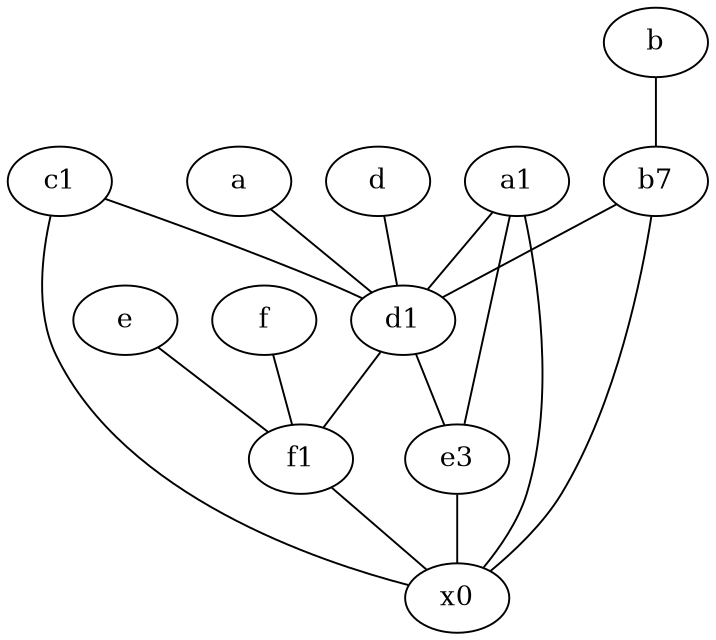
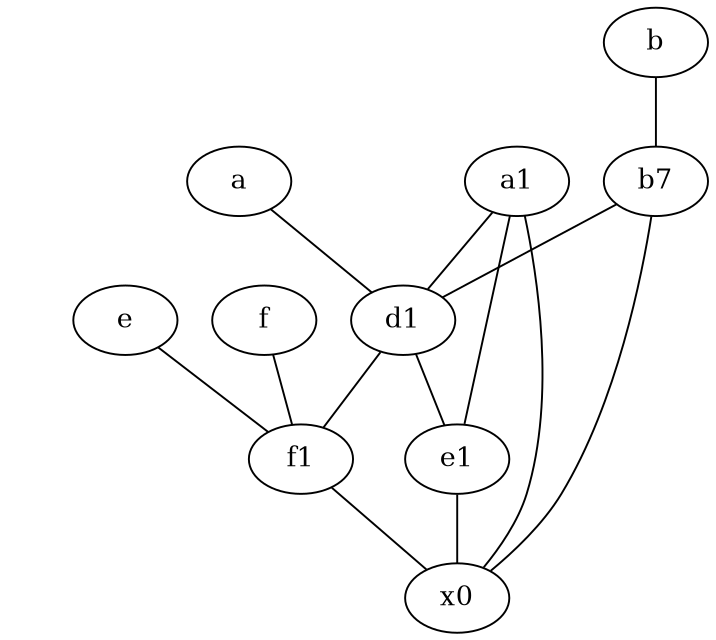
node "c1": removed
node "d": removed
node "e3": label "e3" -> "e1"
